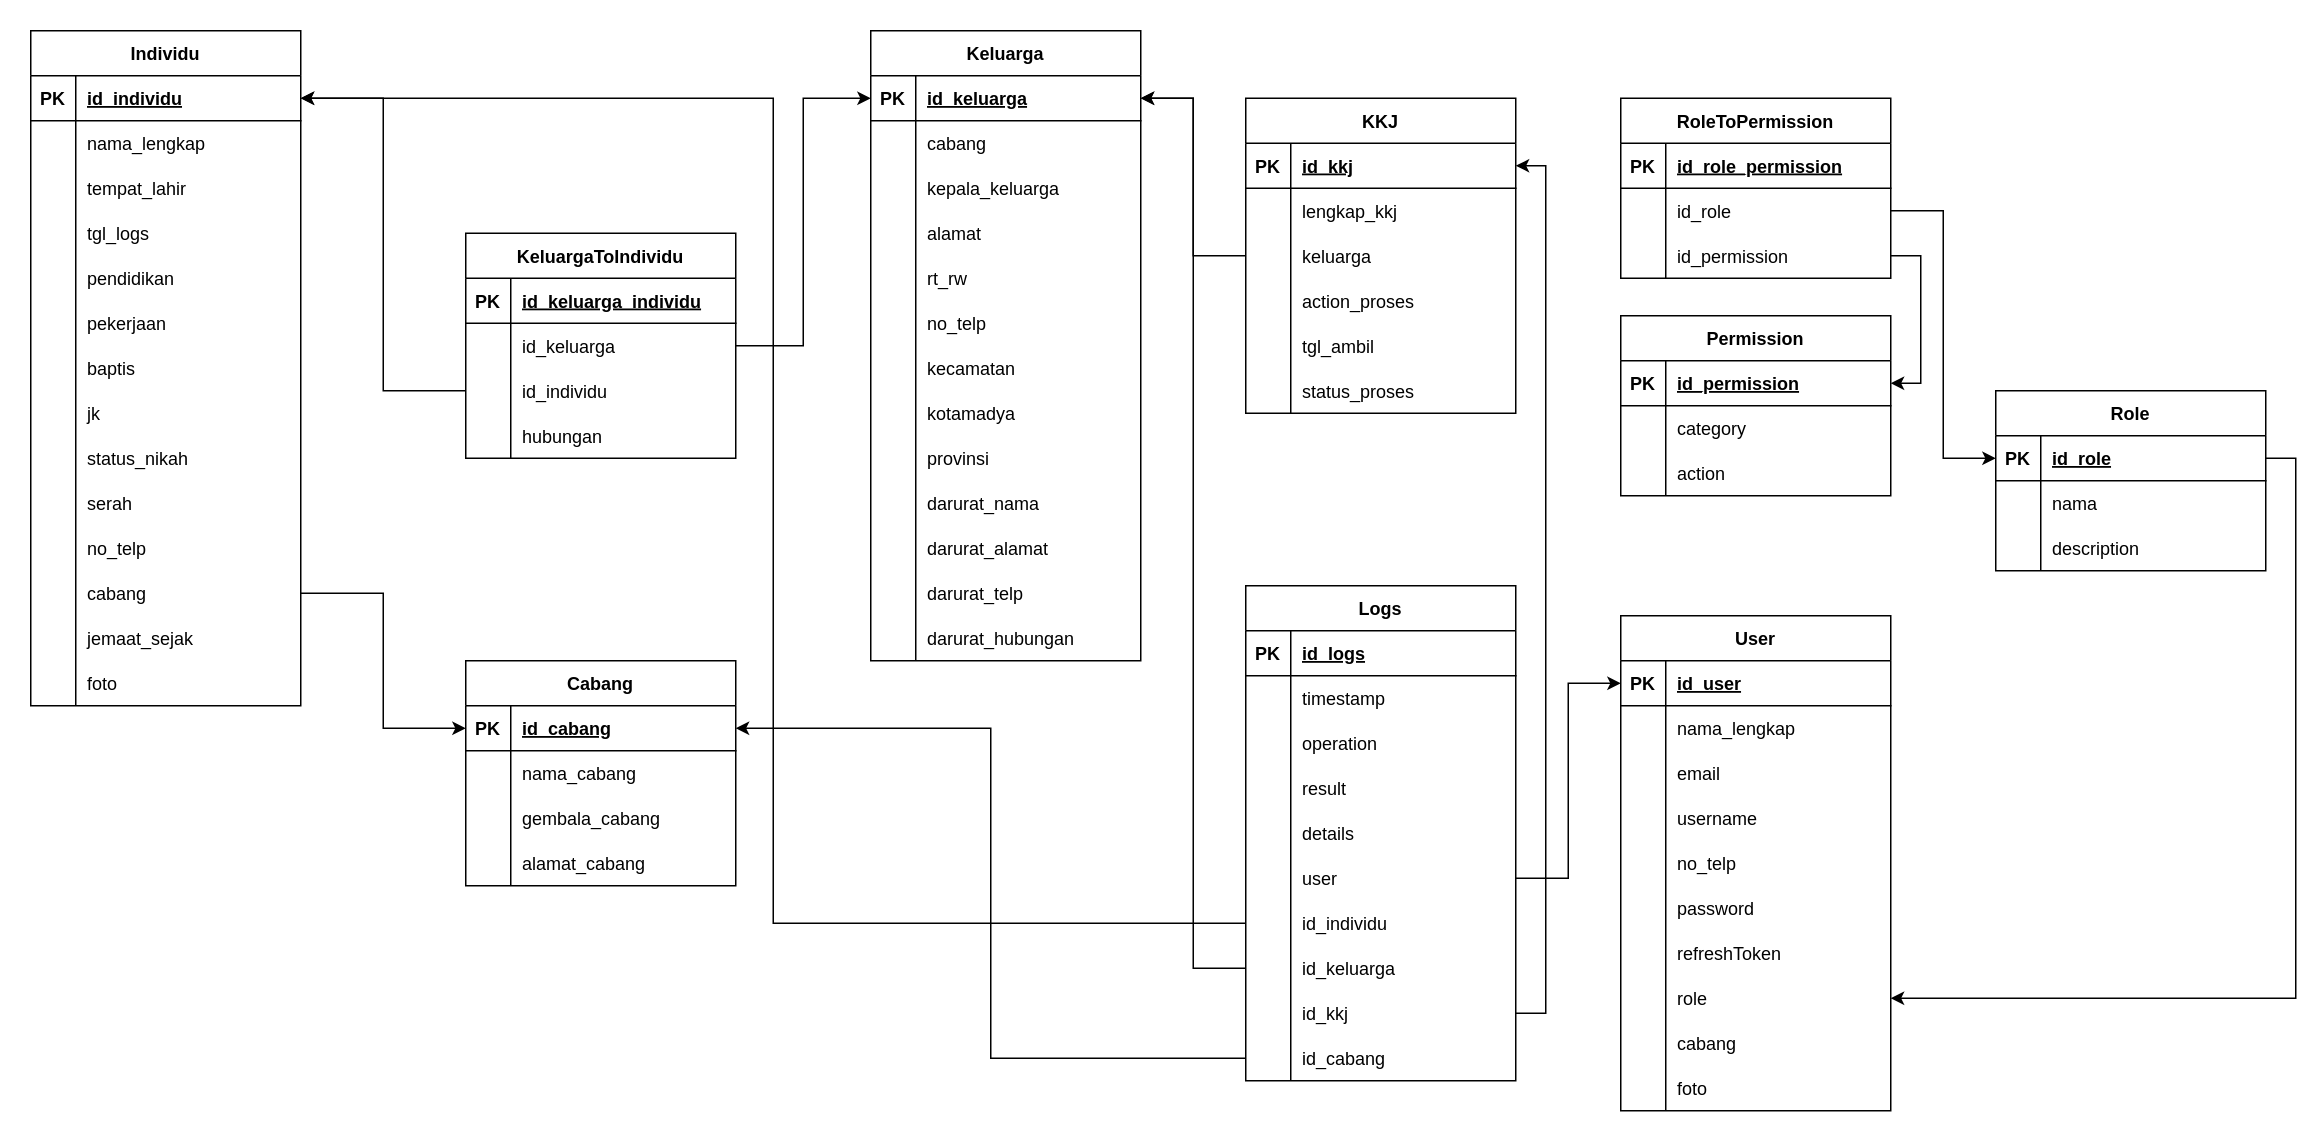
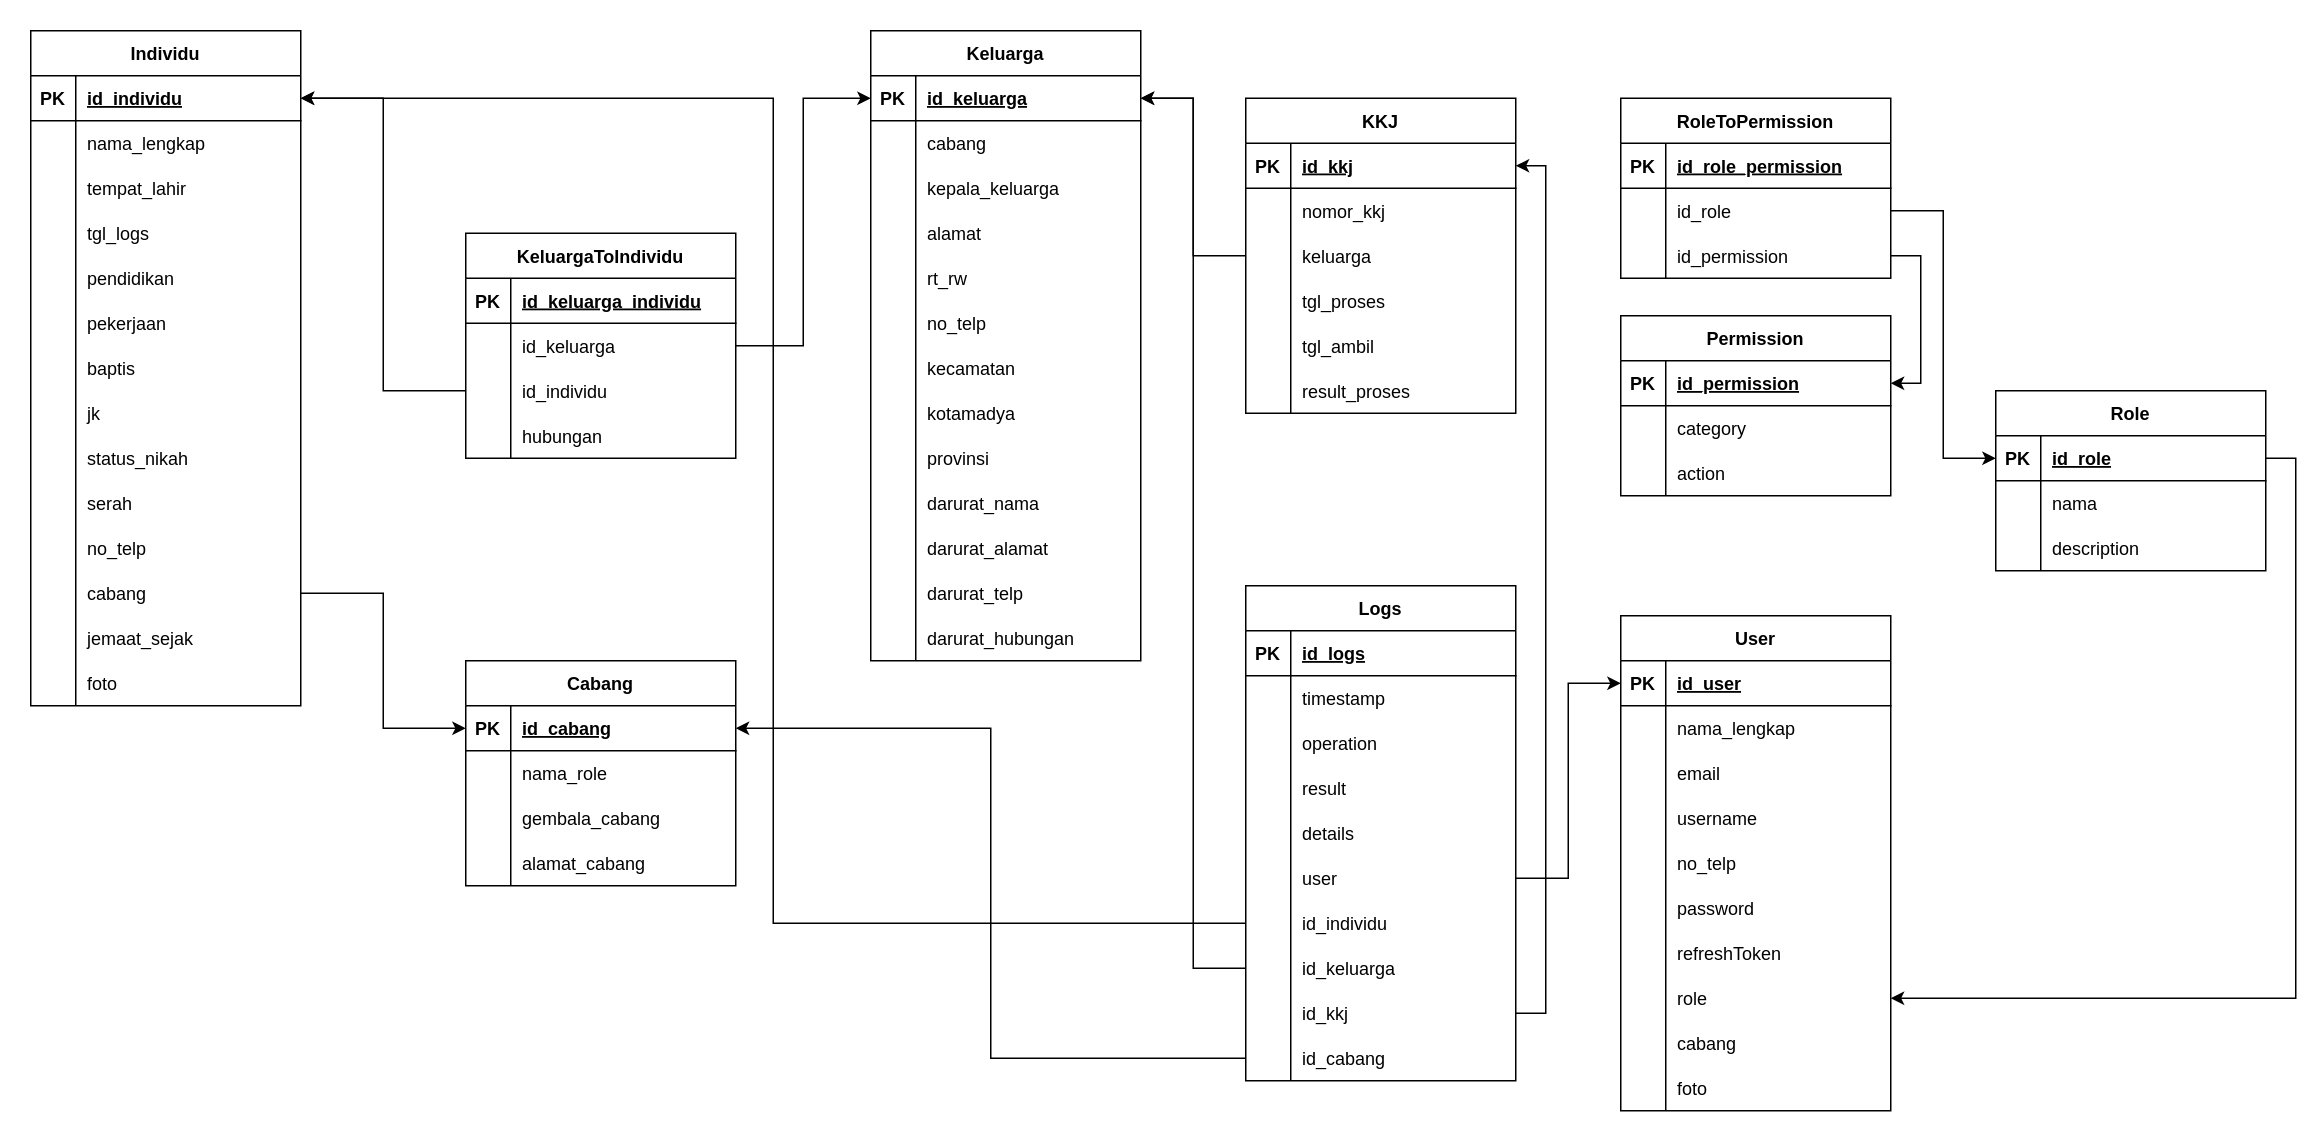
node "lengkap_kkj": label "lengkap_kkj" -> "nomor_kkj"
node "action_proses": label "action_proses" -> "tgl_proses"
node "status_proses": label "status_proses" -> "result_proses"
node "nama_cabang": label "nama_cabang" -> "nama_role"
